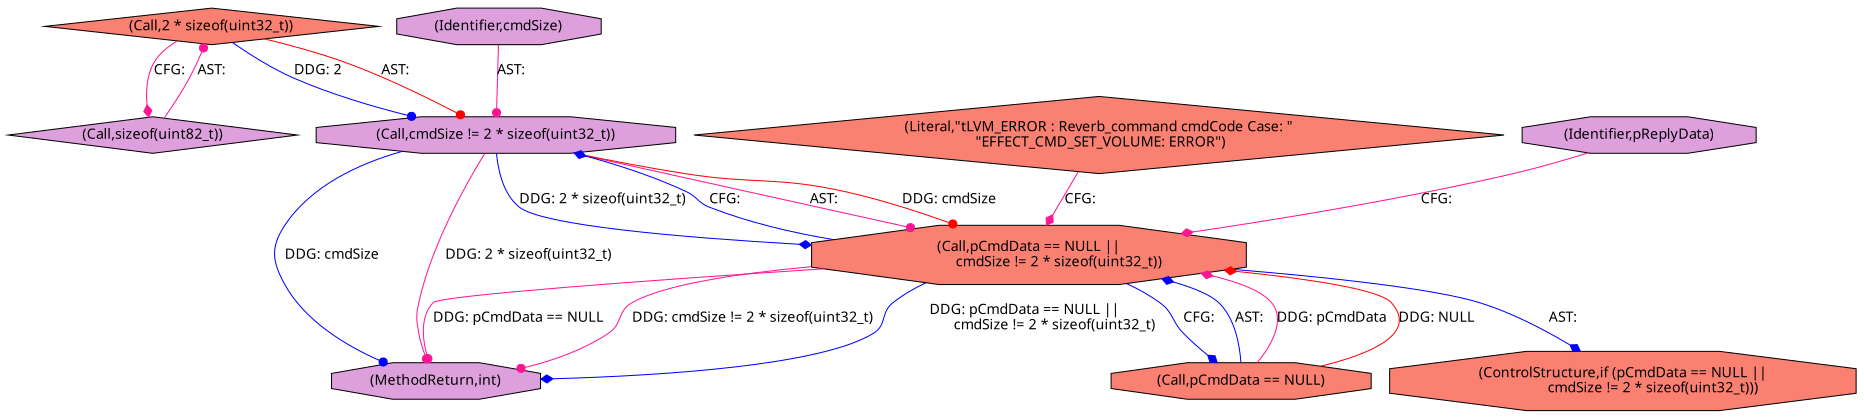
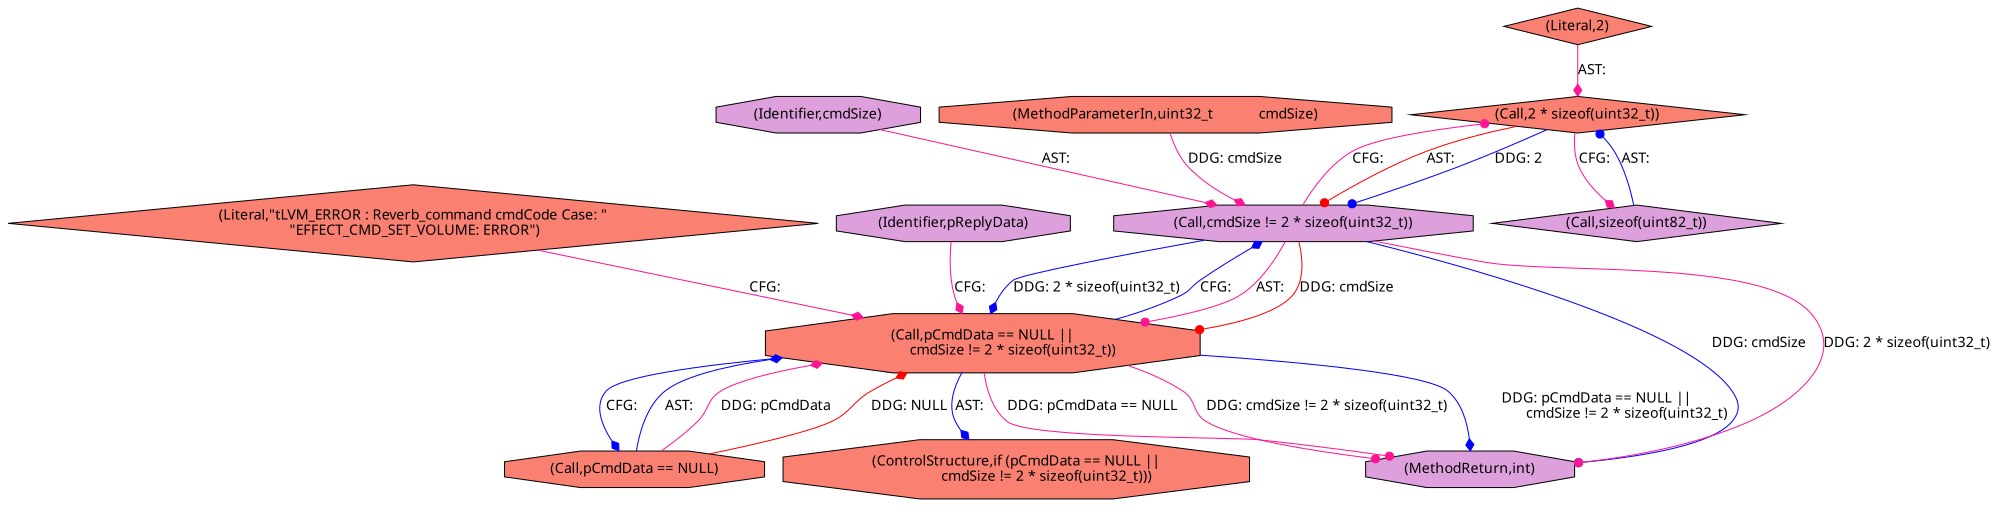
node "(Literal,2)": added
edge "(Identifier,cmdSize)" -> "(Call,cmdSize != 2 * sizeof(uint32_t))": arrowhead dot -> diamond
edge "(Call,sizeof(uint82_t))" -> "(Call,2 * sizeof(uint32_t))": color deeppink -> blue
node "(MethodParameterIn,uint32_t            cmdSize)": added
edge "(Call,cmdSize != 2 * sizeof(uint32_t))" -> "(Call,2 * sizeof(uint32_t))": added, label "CFG:"
